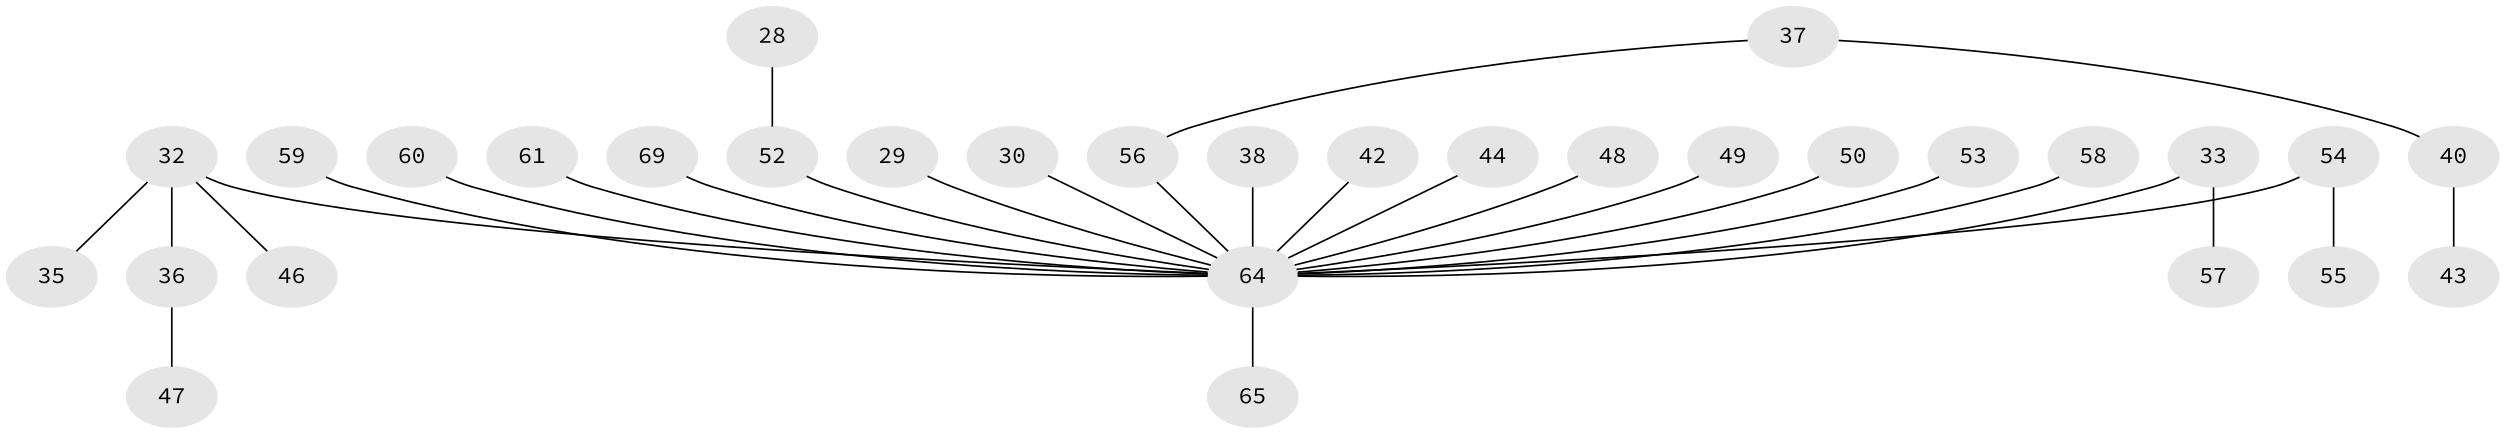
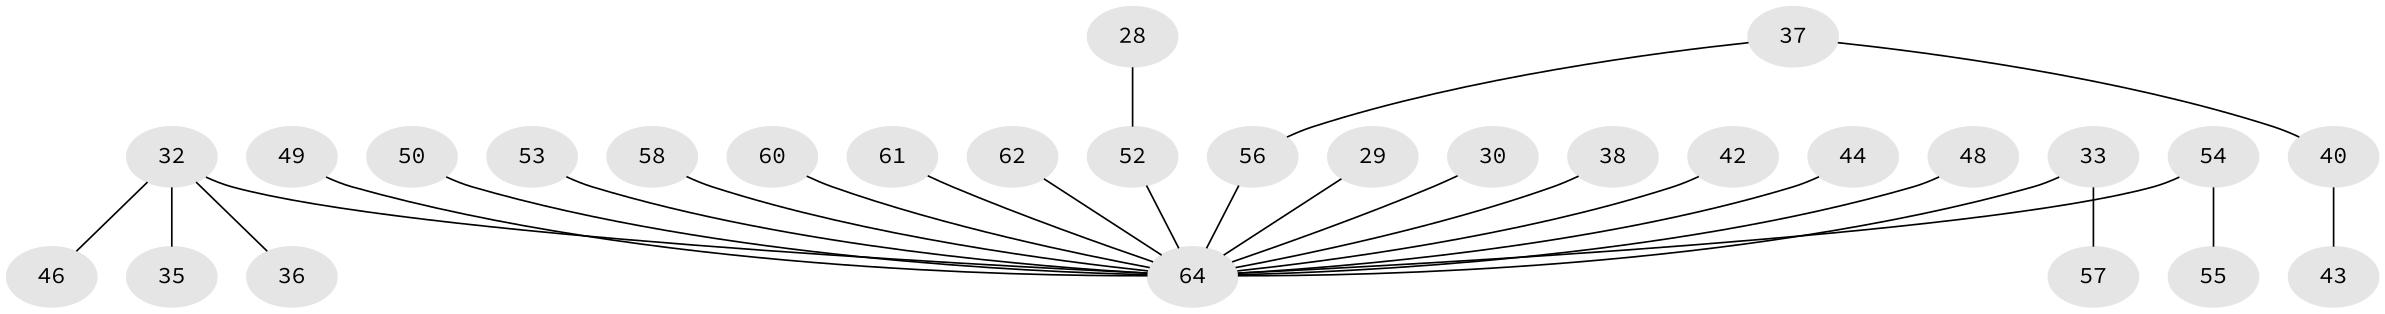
node "59": removed
node "69": label "69" -> "62"
node "47": removed
node "65": removed
